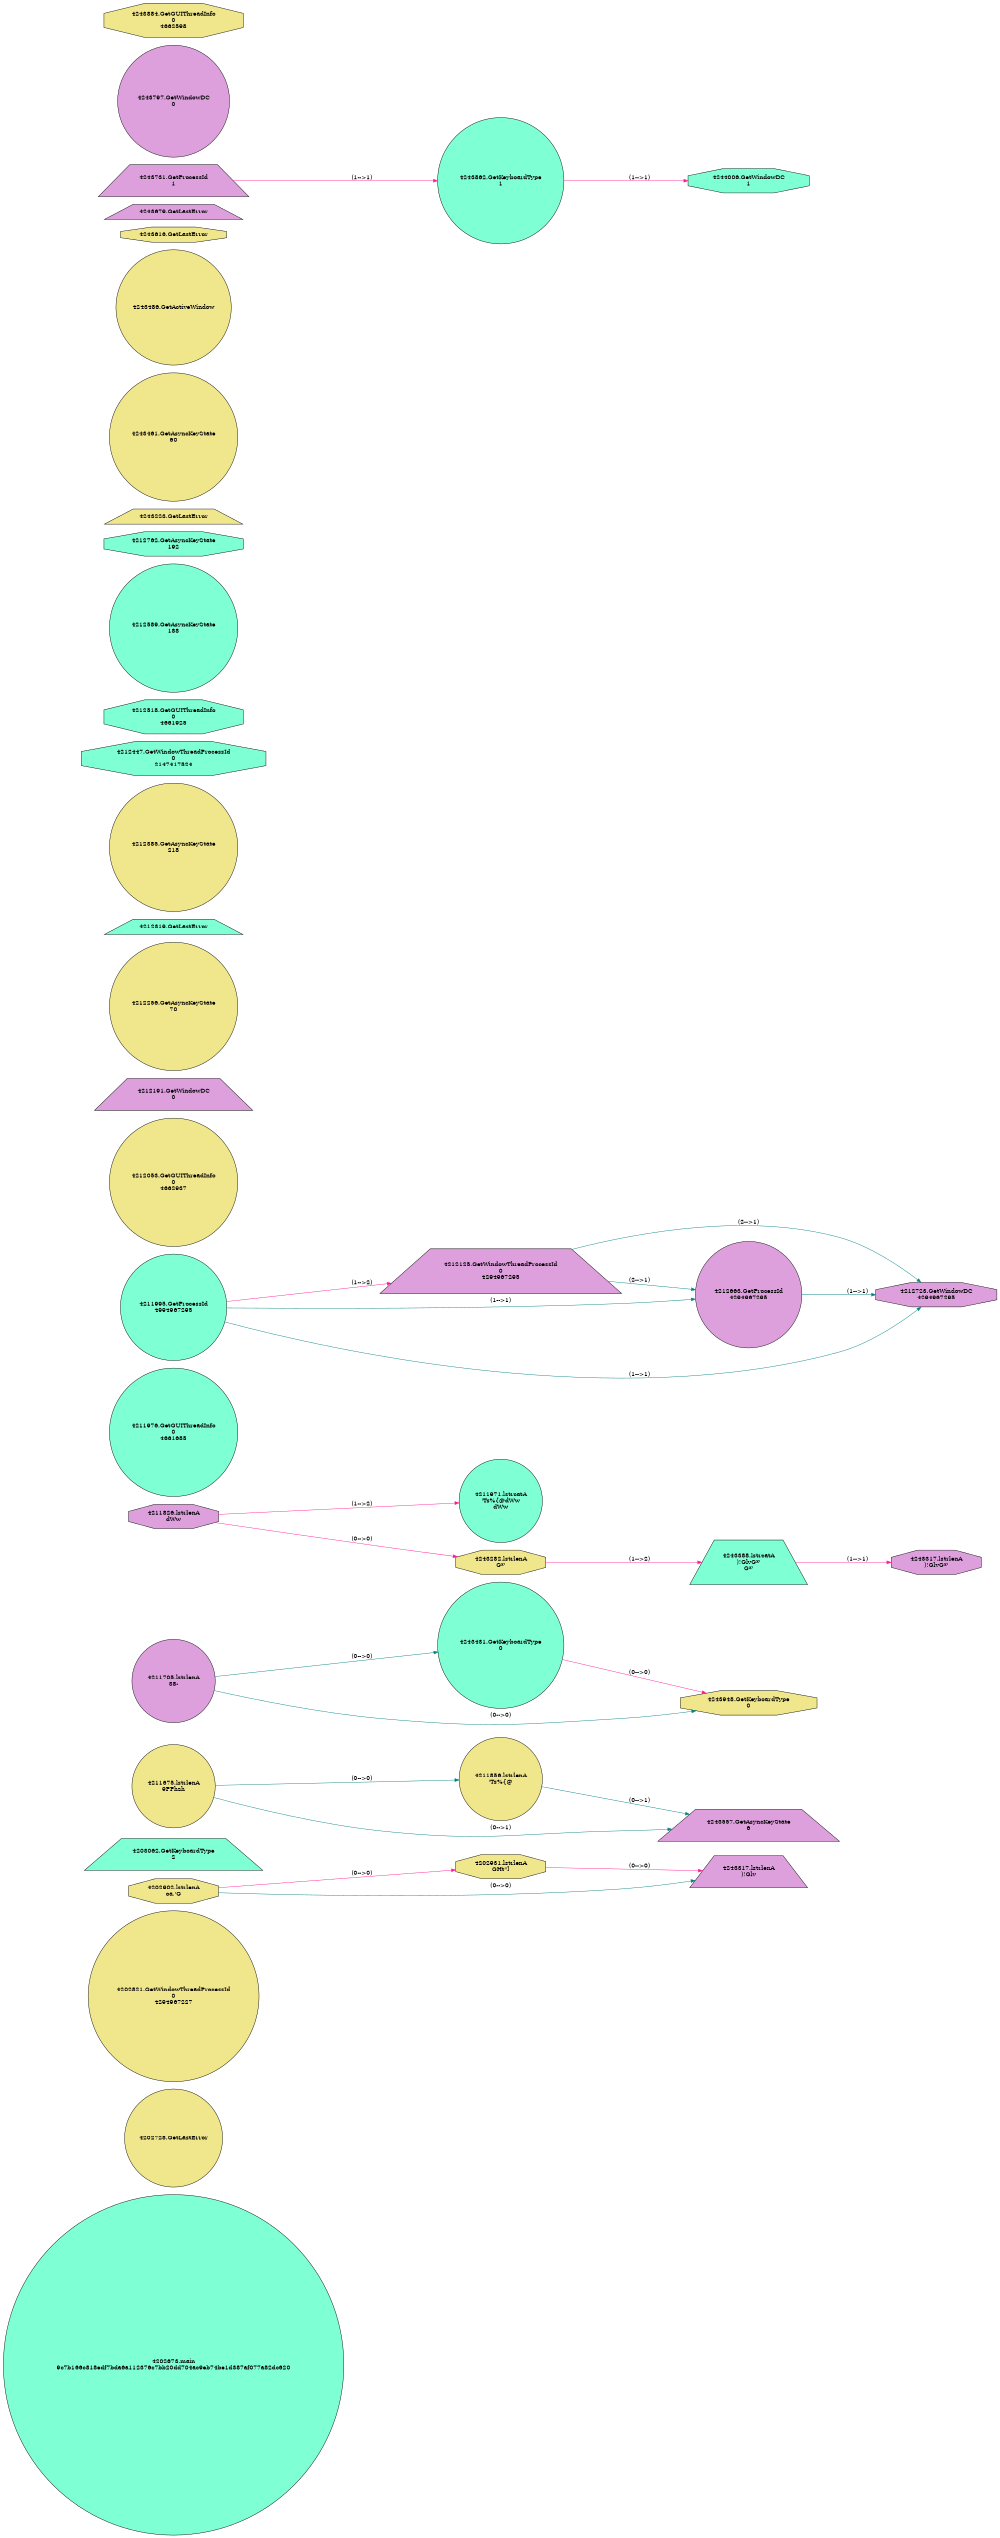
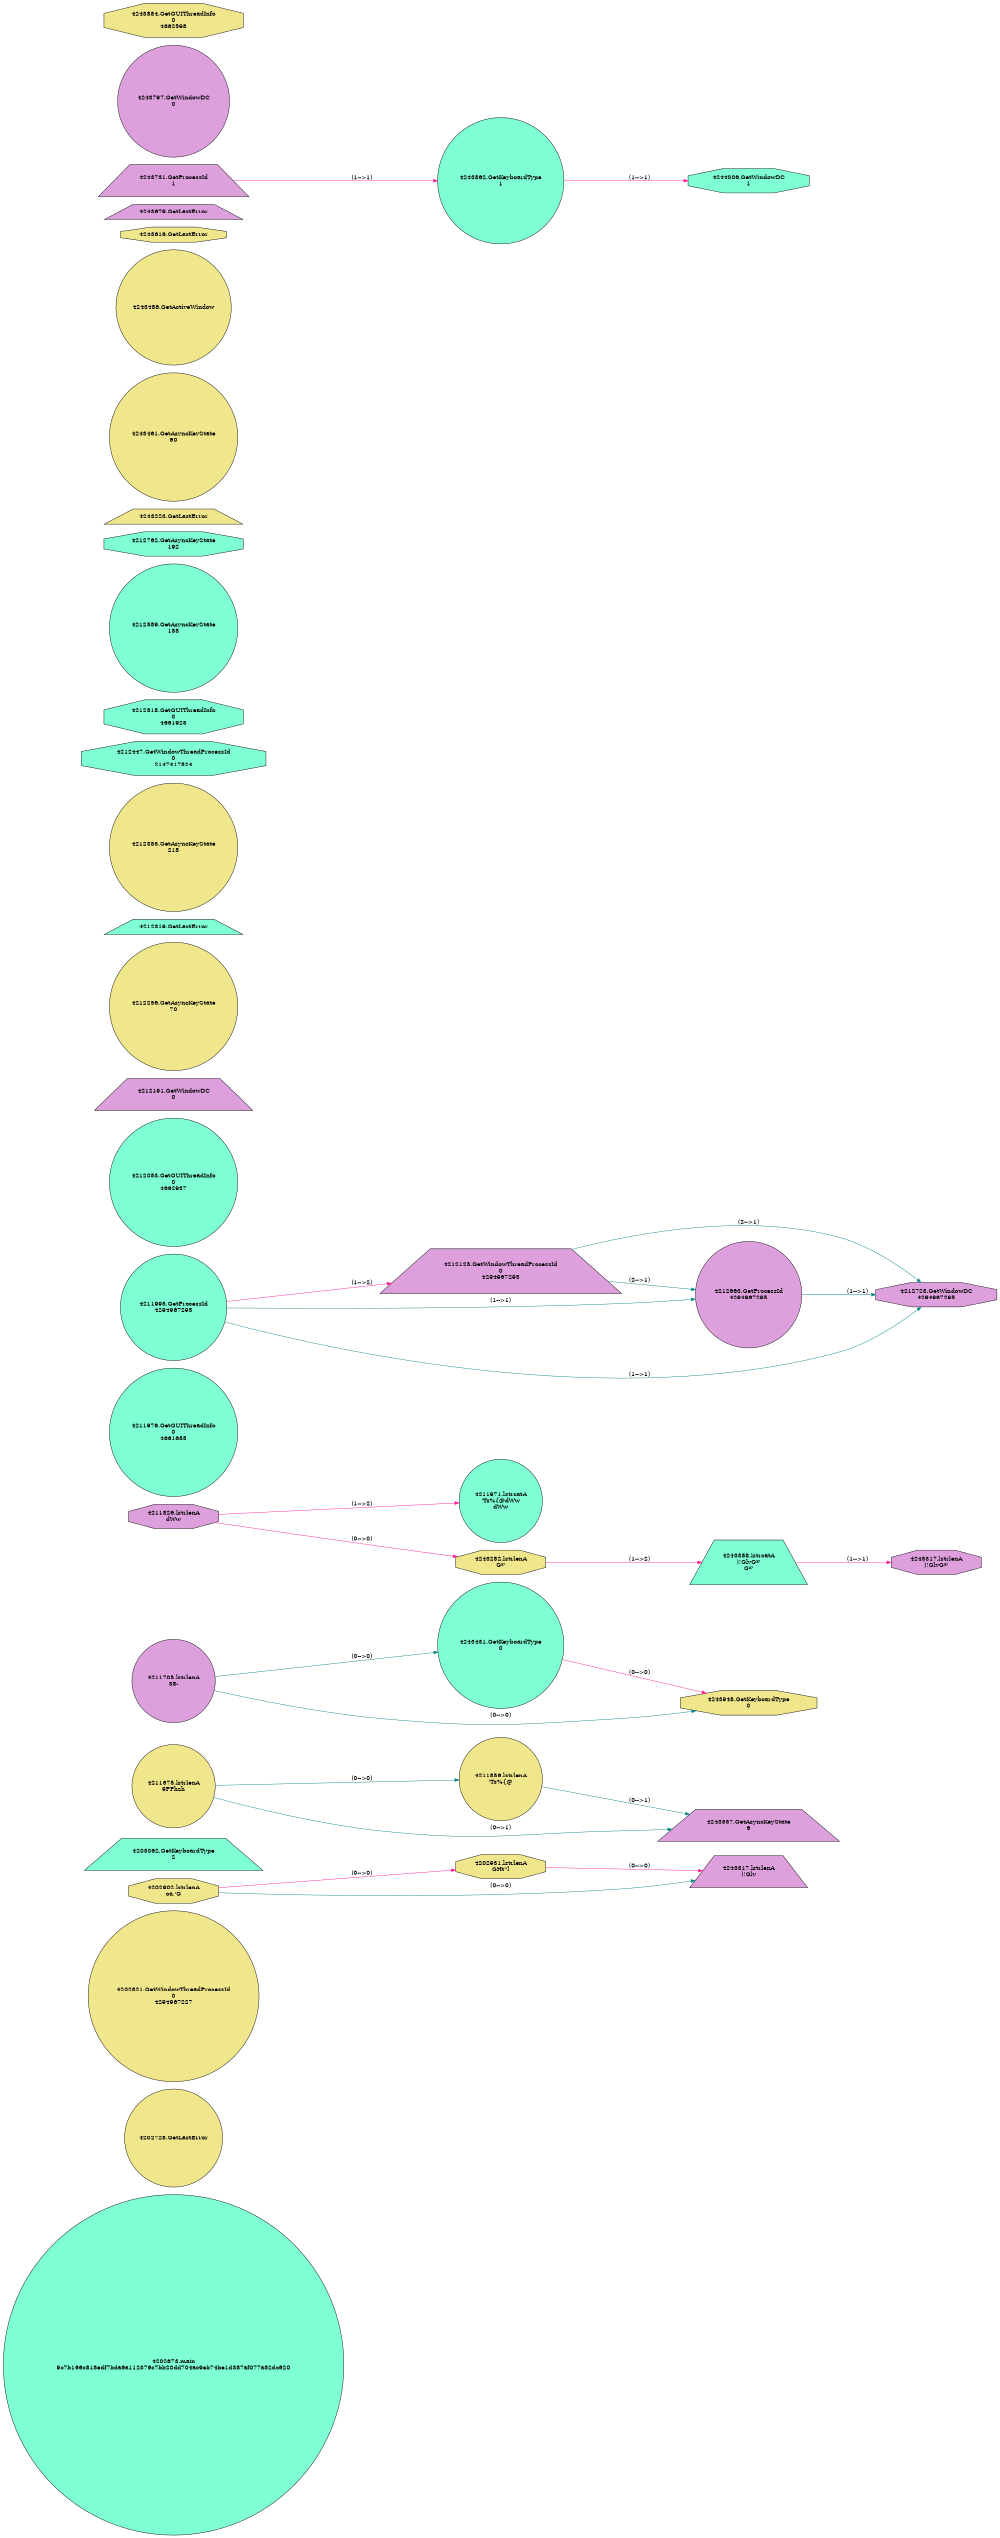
node "4212053.GetGUIThreadInfo 0 4662937": fillcolor khaki -> aquamarine
node "4211995.GetProcessId 4994967295": label "4211995.GetProcessId 4994967295" -> "4211995.GetProcessId 4294967295"
